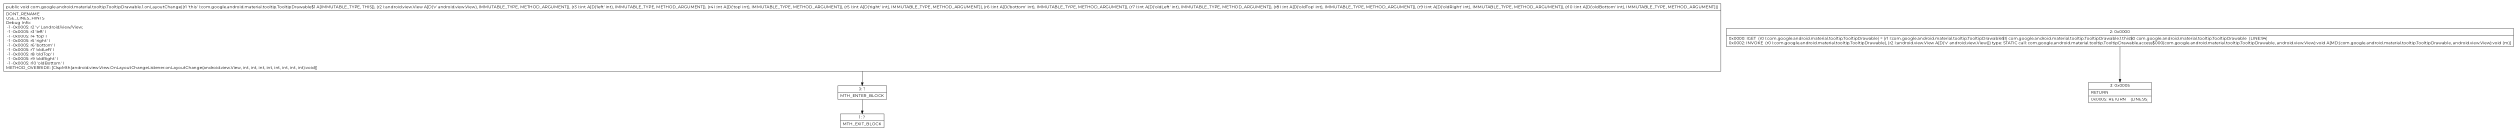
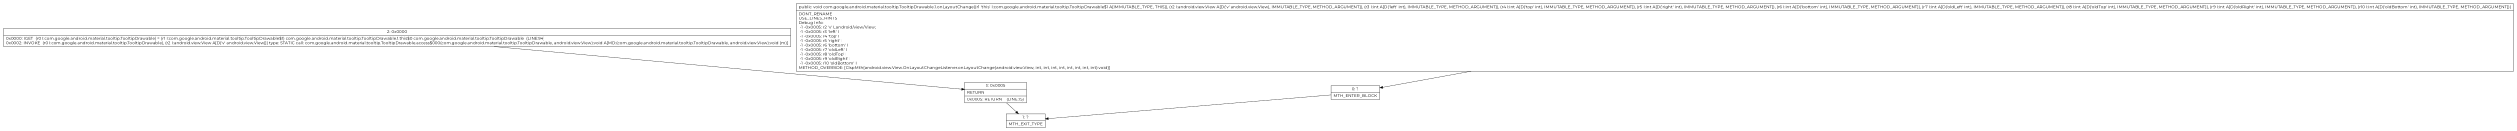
node "3: 0x0005": text "0x0005: RETURN    (LINE:95)" -> "0x0005: RETURN    (LINE:15)"
edge "3: 0x0005" -> "1: ?": added
node "1: ?": text "MTH_EXIT_BLOCK" -> "MTH_EXIT_TYPE"
